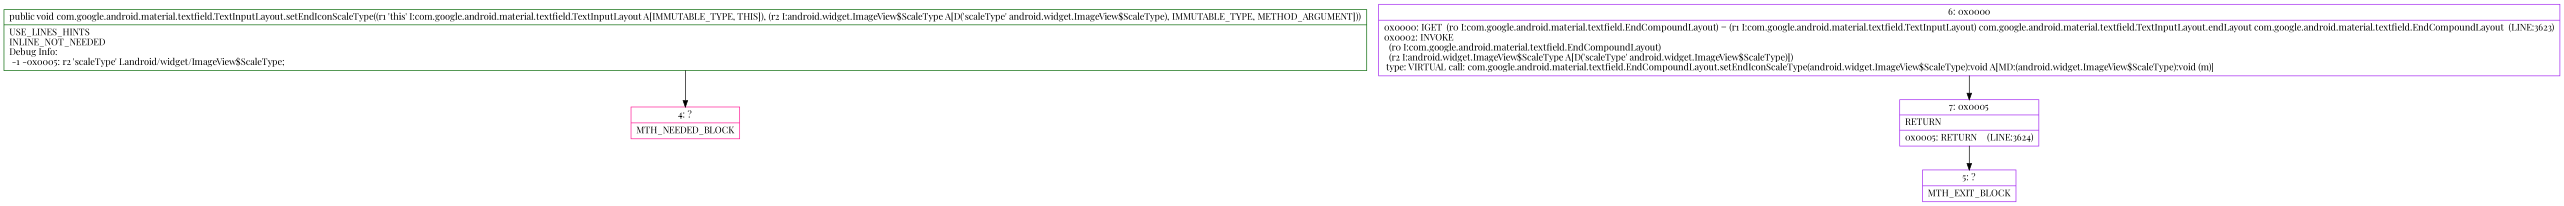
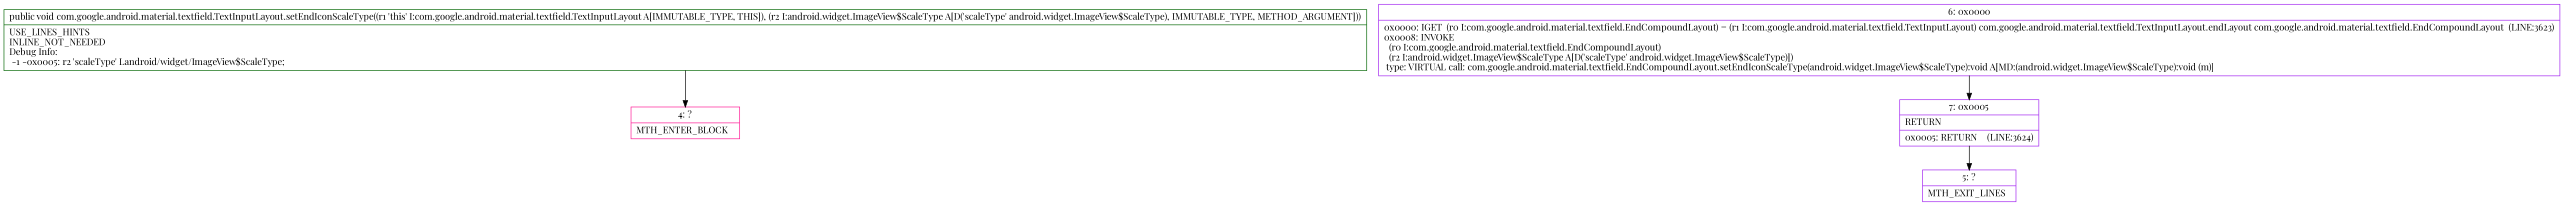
node "6: 0x0000": text "0x0002: INVOKE" -> "0x0008: INVOKE"
node "4: ?": text "MTH_NEEDED_BLOCK" -> "MTH_ENTER_BLOCK"
node "5: ?": text "MTH_EXIT_BLOCK" -> "MTH_EXIT_LINES"
